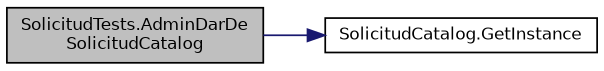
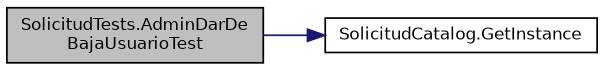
node "SolicitudTests.AdminDarDe SolicitudCatalog": label "SolicitudTests.AdminDarDe SolicitudCatalog" -> "SolicitudTests.AdminDarDe BajaUsuarioTest"
